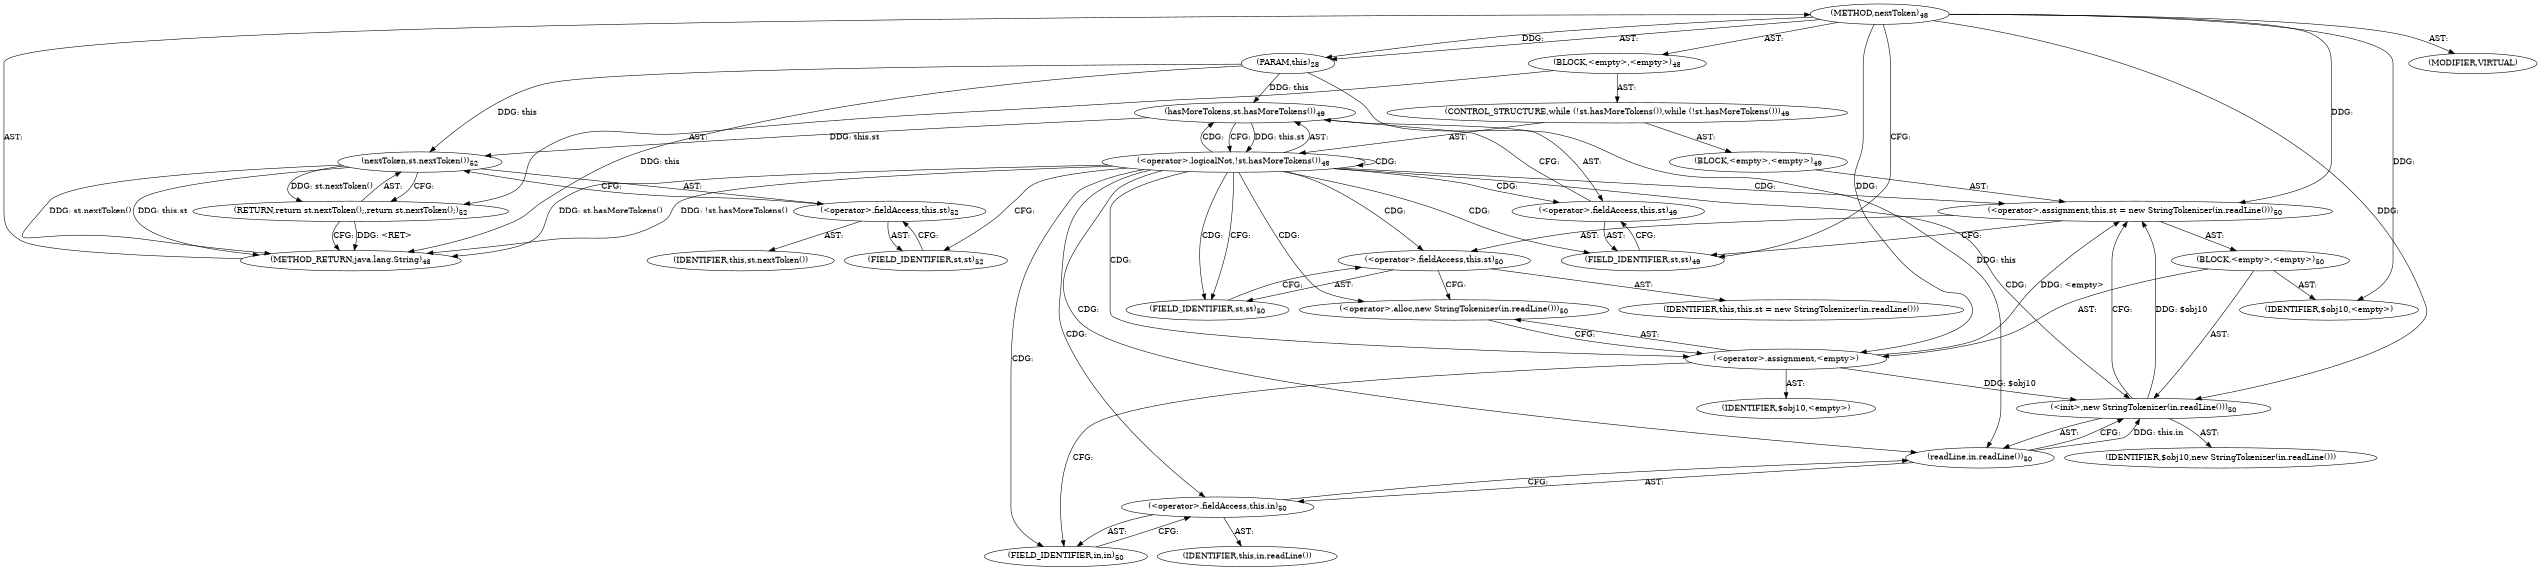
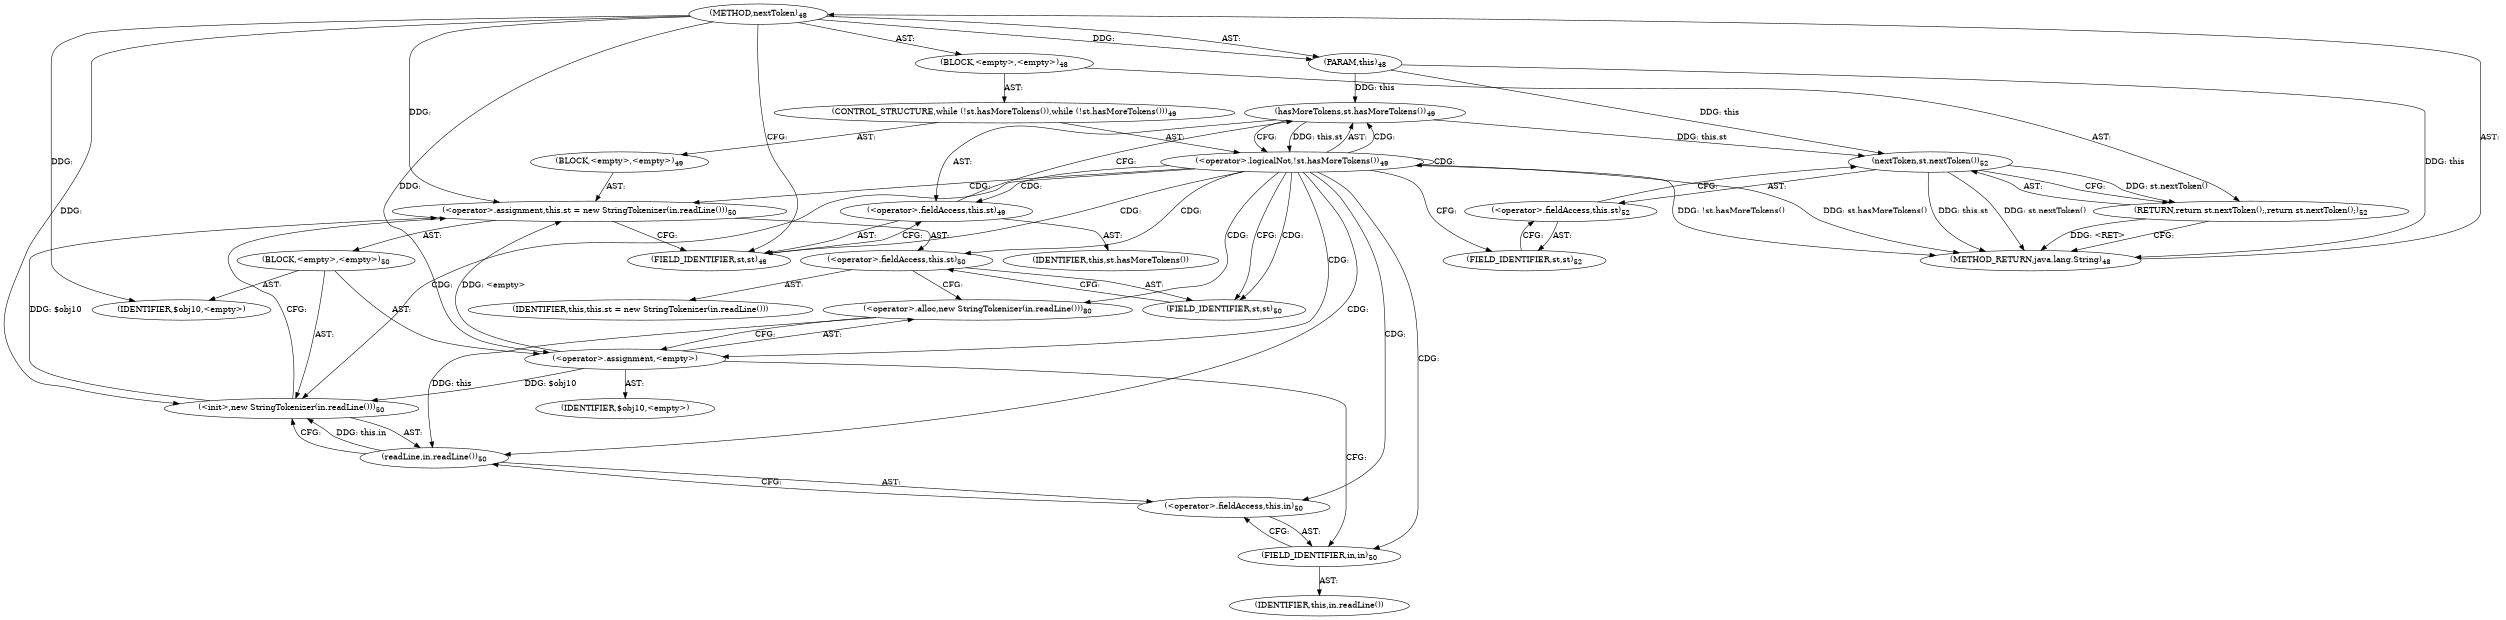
node "(PARAM,this)": text "28" -> "48"
node "(MODIFIER,VIRTUAL)": removed
edge "(PARAM,this)" -> "(readLine,in.readLine())": now "(<operator>.alloc,new StringTokenizer(in.readLine()))" -> "(readLine,in.readLine())"
node "(IDENTIFIER,this,st.nextToken())": removed
node "(IDENTIFIER,this,st.hasMoreTokens())": added
node "(<operator>.alloc,new StringTokenizer(in.readLine()))": text "50" -> "80"
node "(IDENTIFIER,$obj10,new StringTokenizer(in.readLine()))": removed
edge "(<operator>.fieldAccess,this.in)" -> "(IDENTIFIER,this,in.readLine())": now "(FIELD_IDENTIFIER,in,in)" -> "(IDENTIFIER,this,in.readLine())"
